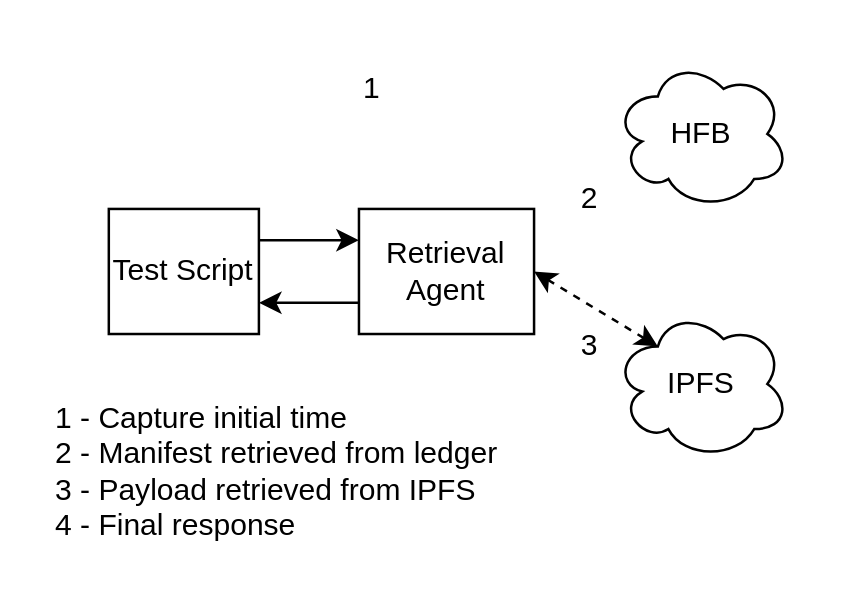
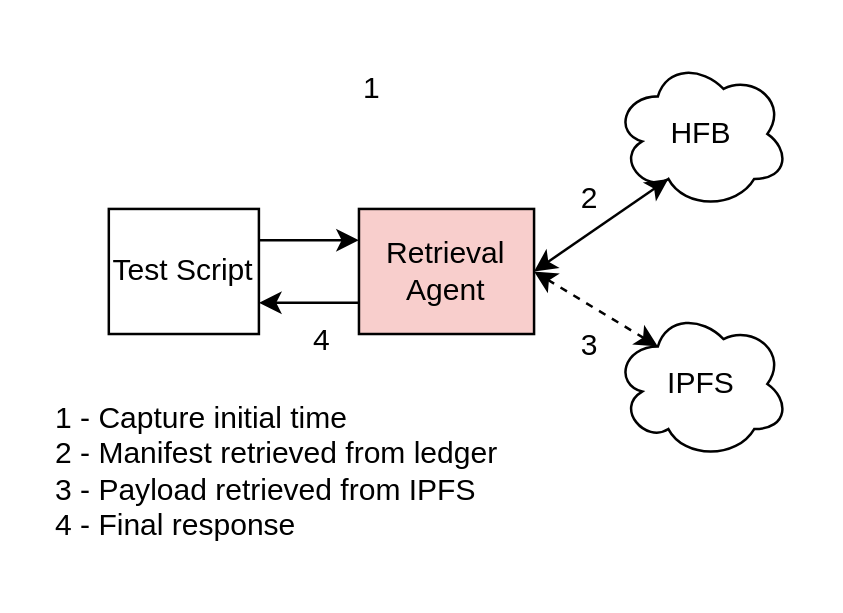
edge "HFB" -- "Retrieval Agent": added
node "Retrieval Agent": fillcolor #ffffff -> #f8cecc
node "4": added
